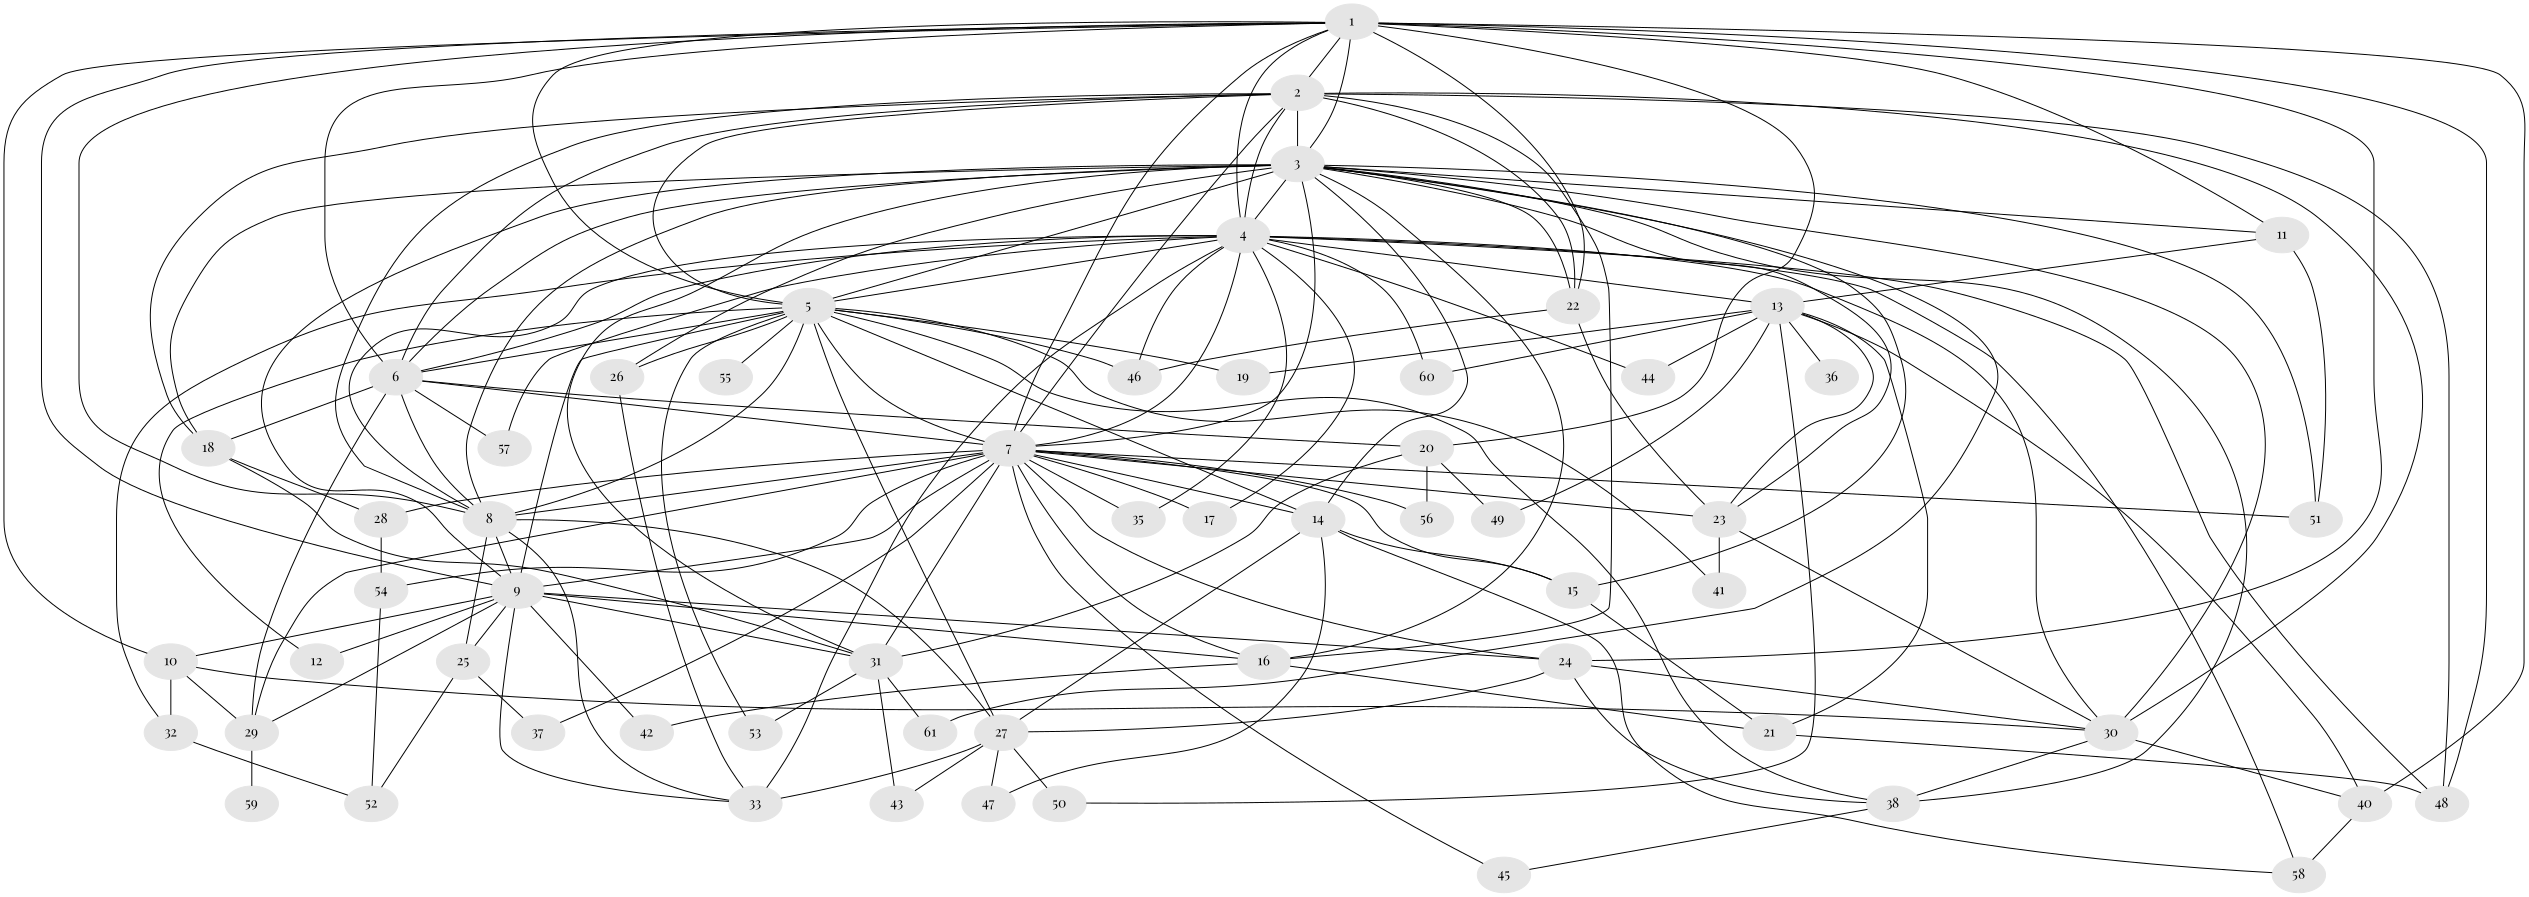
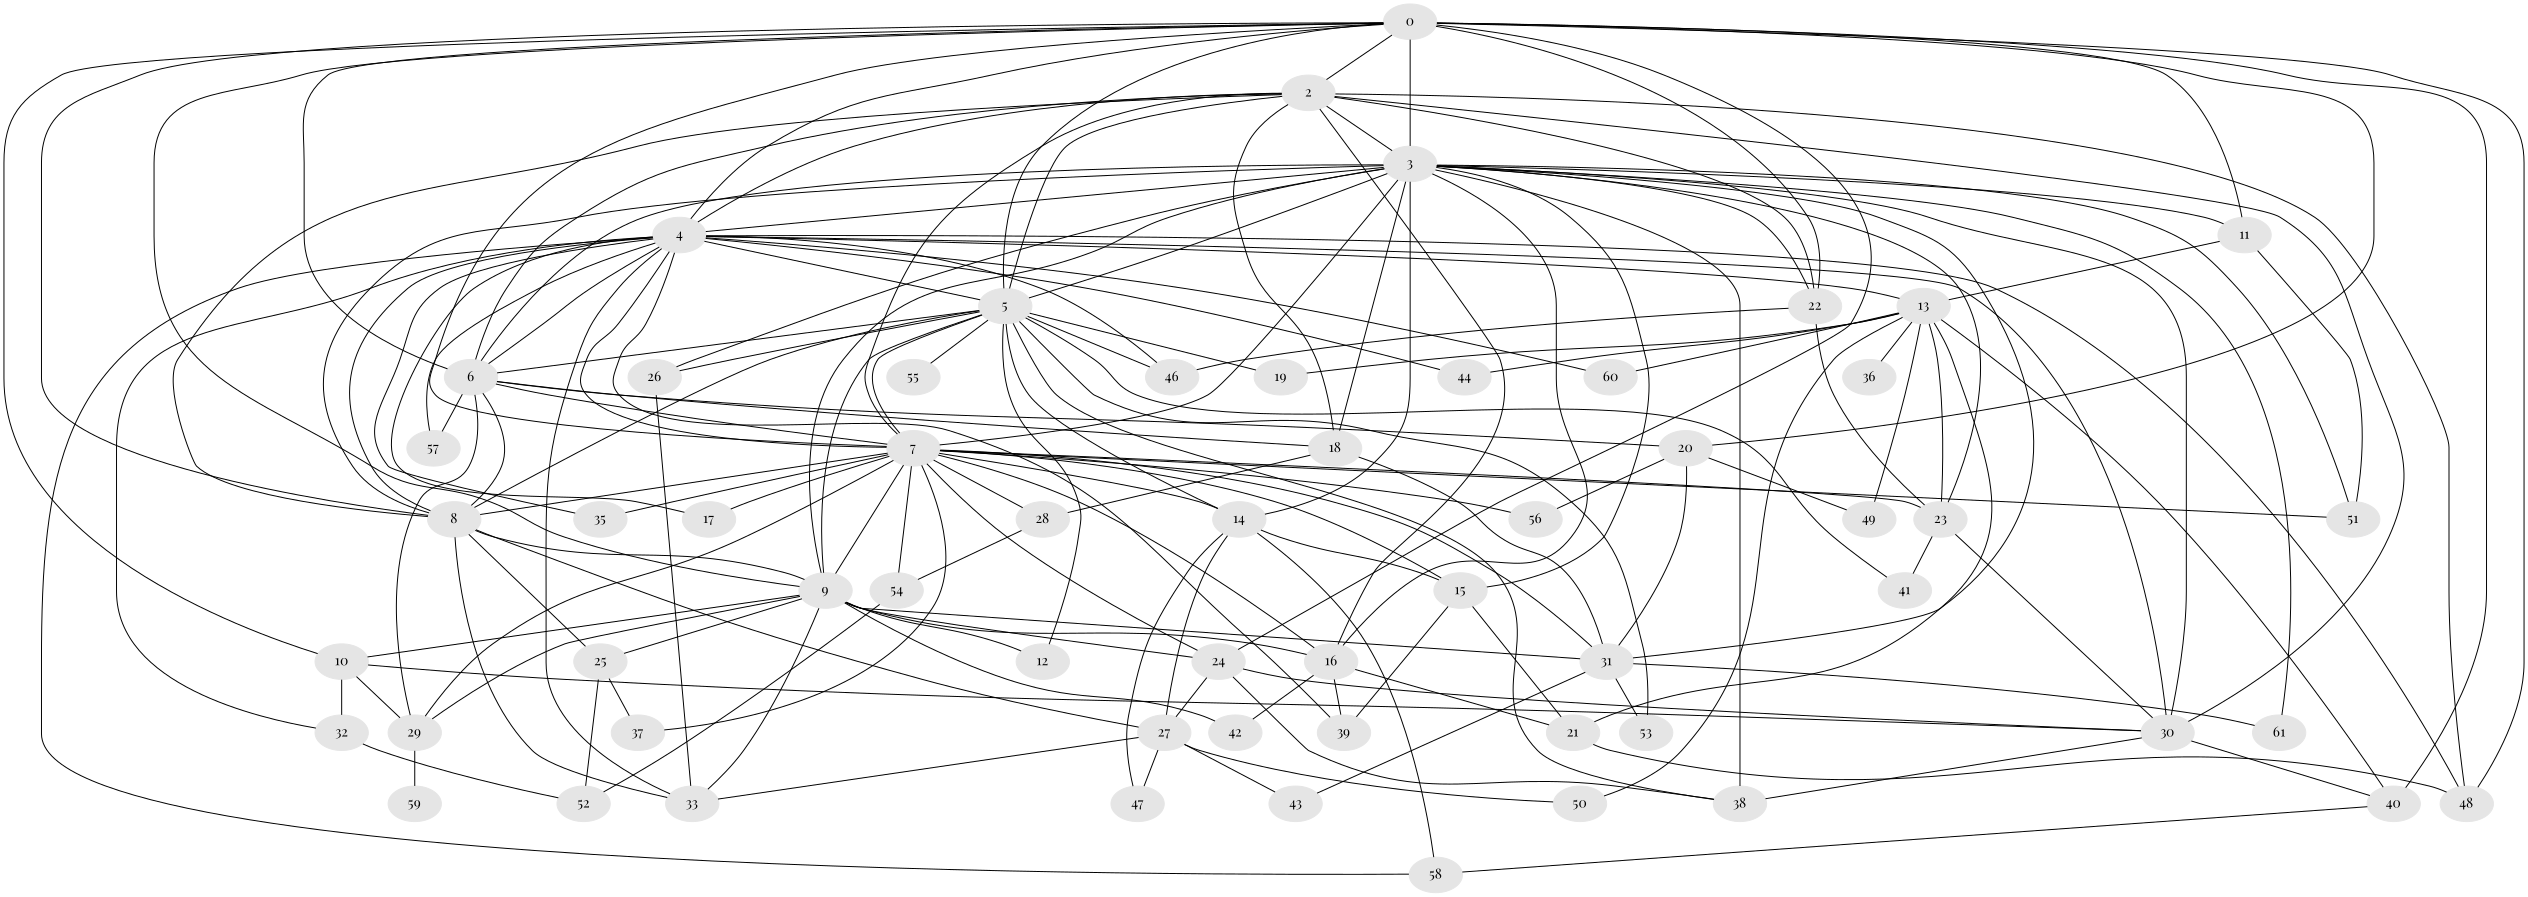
node "1": label "1" -> "0"
edge "5" -- "27": removed
node "39": added
node "45": removed
